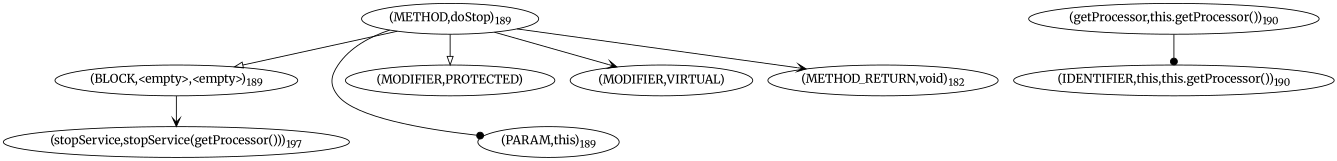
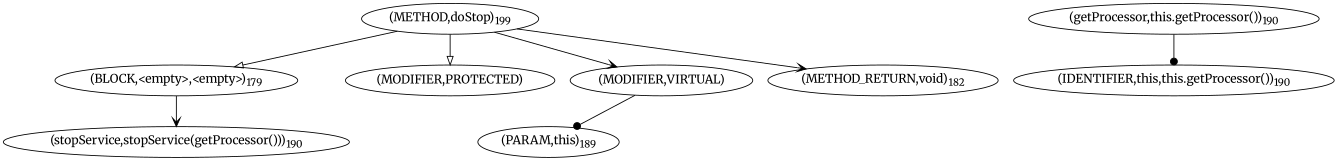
node "(METHOD,doStop)": text "189" -> "199"
node "(BLOCK,<empty>,<empty>)": text "189" -> "179"
edge "(METHOD,doStop)" -> "(PARAM,this)": now "(MODIFIER,VIRTUAL)" -> "(PARAM,this)"
node "(stopService,stopService(getProcessor()))": text "197" -> "190"
